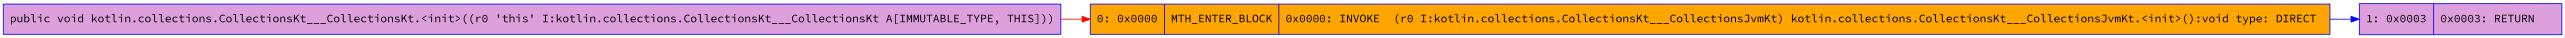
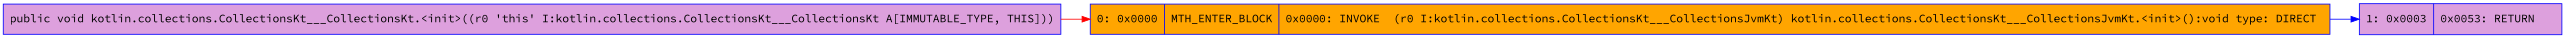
node "1: 0x0003": text "0x0003: RETURN" -> "0x0053: RETURN"
